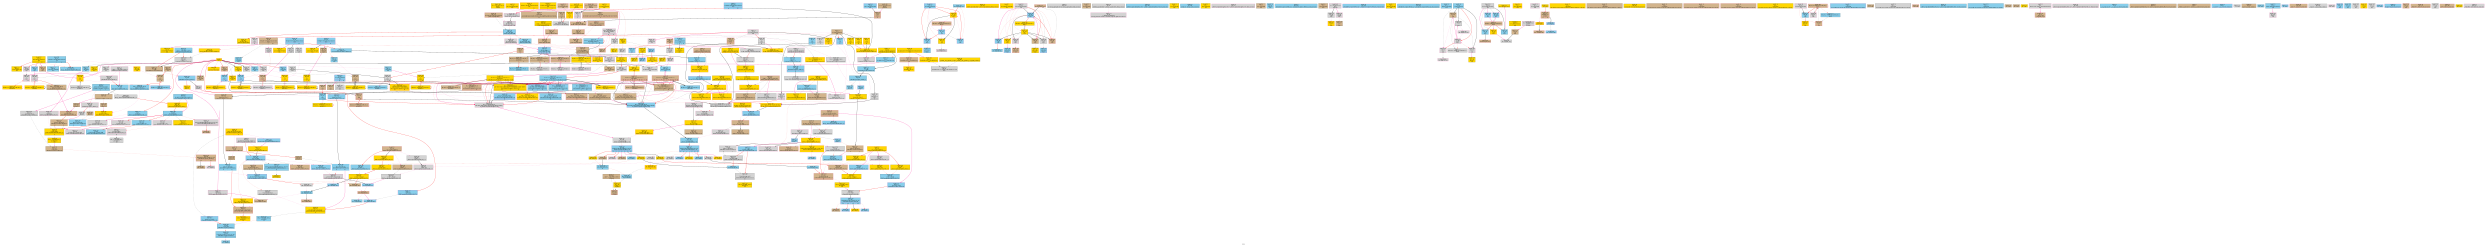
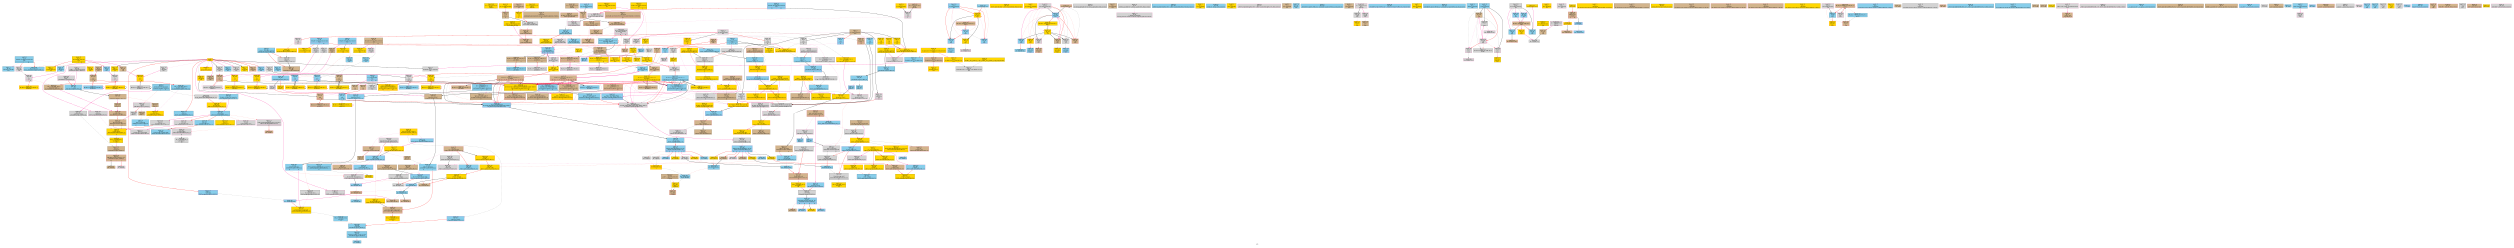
node "NodeID: 219": removed
